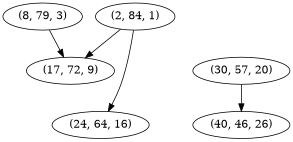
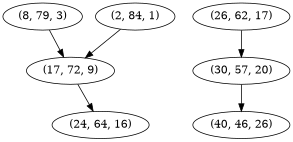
node "(26, 62, 17)": added
edge "(2, 84, 1)" -> "(24, 64, 16)": now "(17, 72, 9)" -> "(24, 64, 16)"
